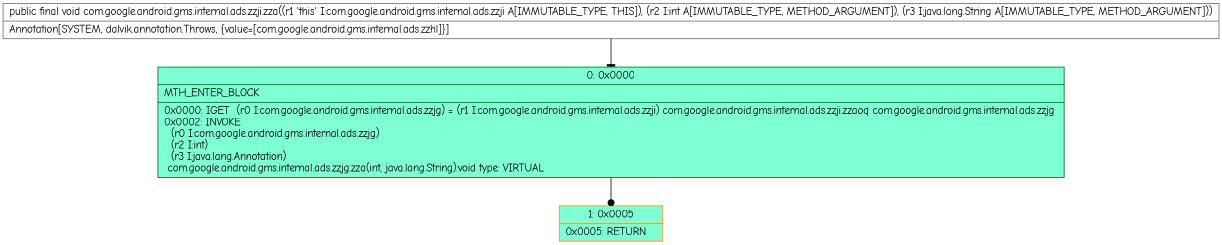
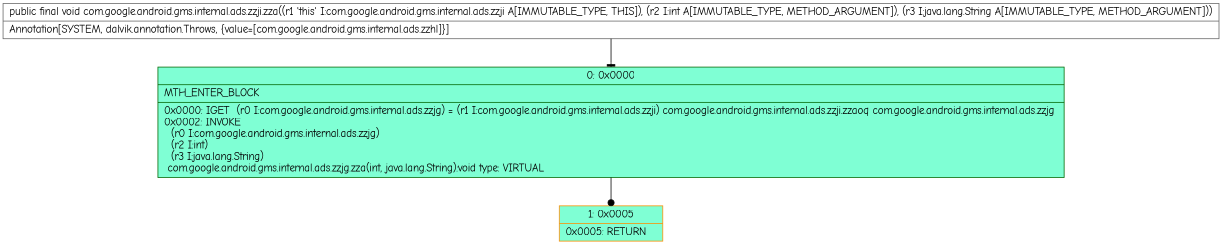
node "0: 0x0000": text "(r3 I:java.lang.Annotation)" -> "(r3 I:java.lang.String)"
